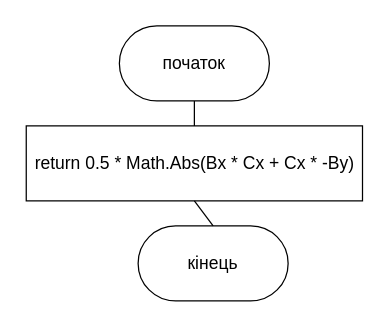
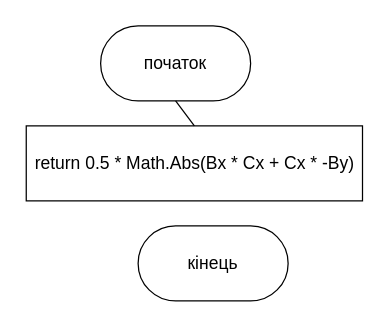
node "початок": moved (194, 63) -> (176, 63)
edge "return 0.5 * Math.Abs(Bx * Cx + Cx * -By)" -- "кінець": removed
